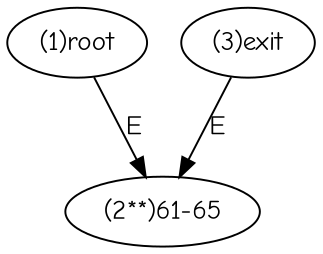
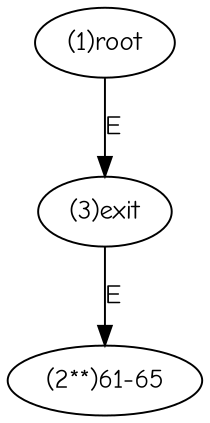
edge "(1)root" -> "(2**)61-65": now "(1)root" -> "(3)exit"
